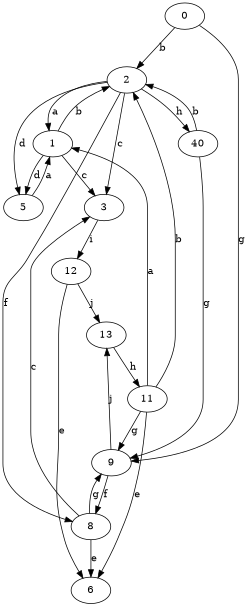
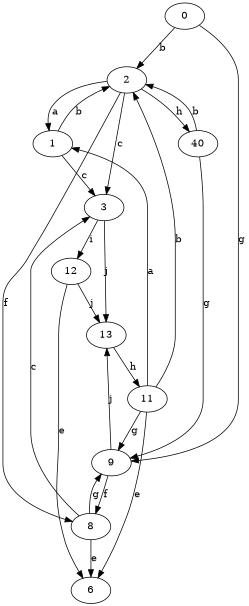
node "5": removed
edge "3" -> "13": added, label "j"
